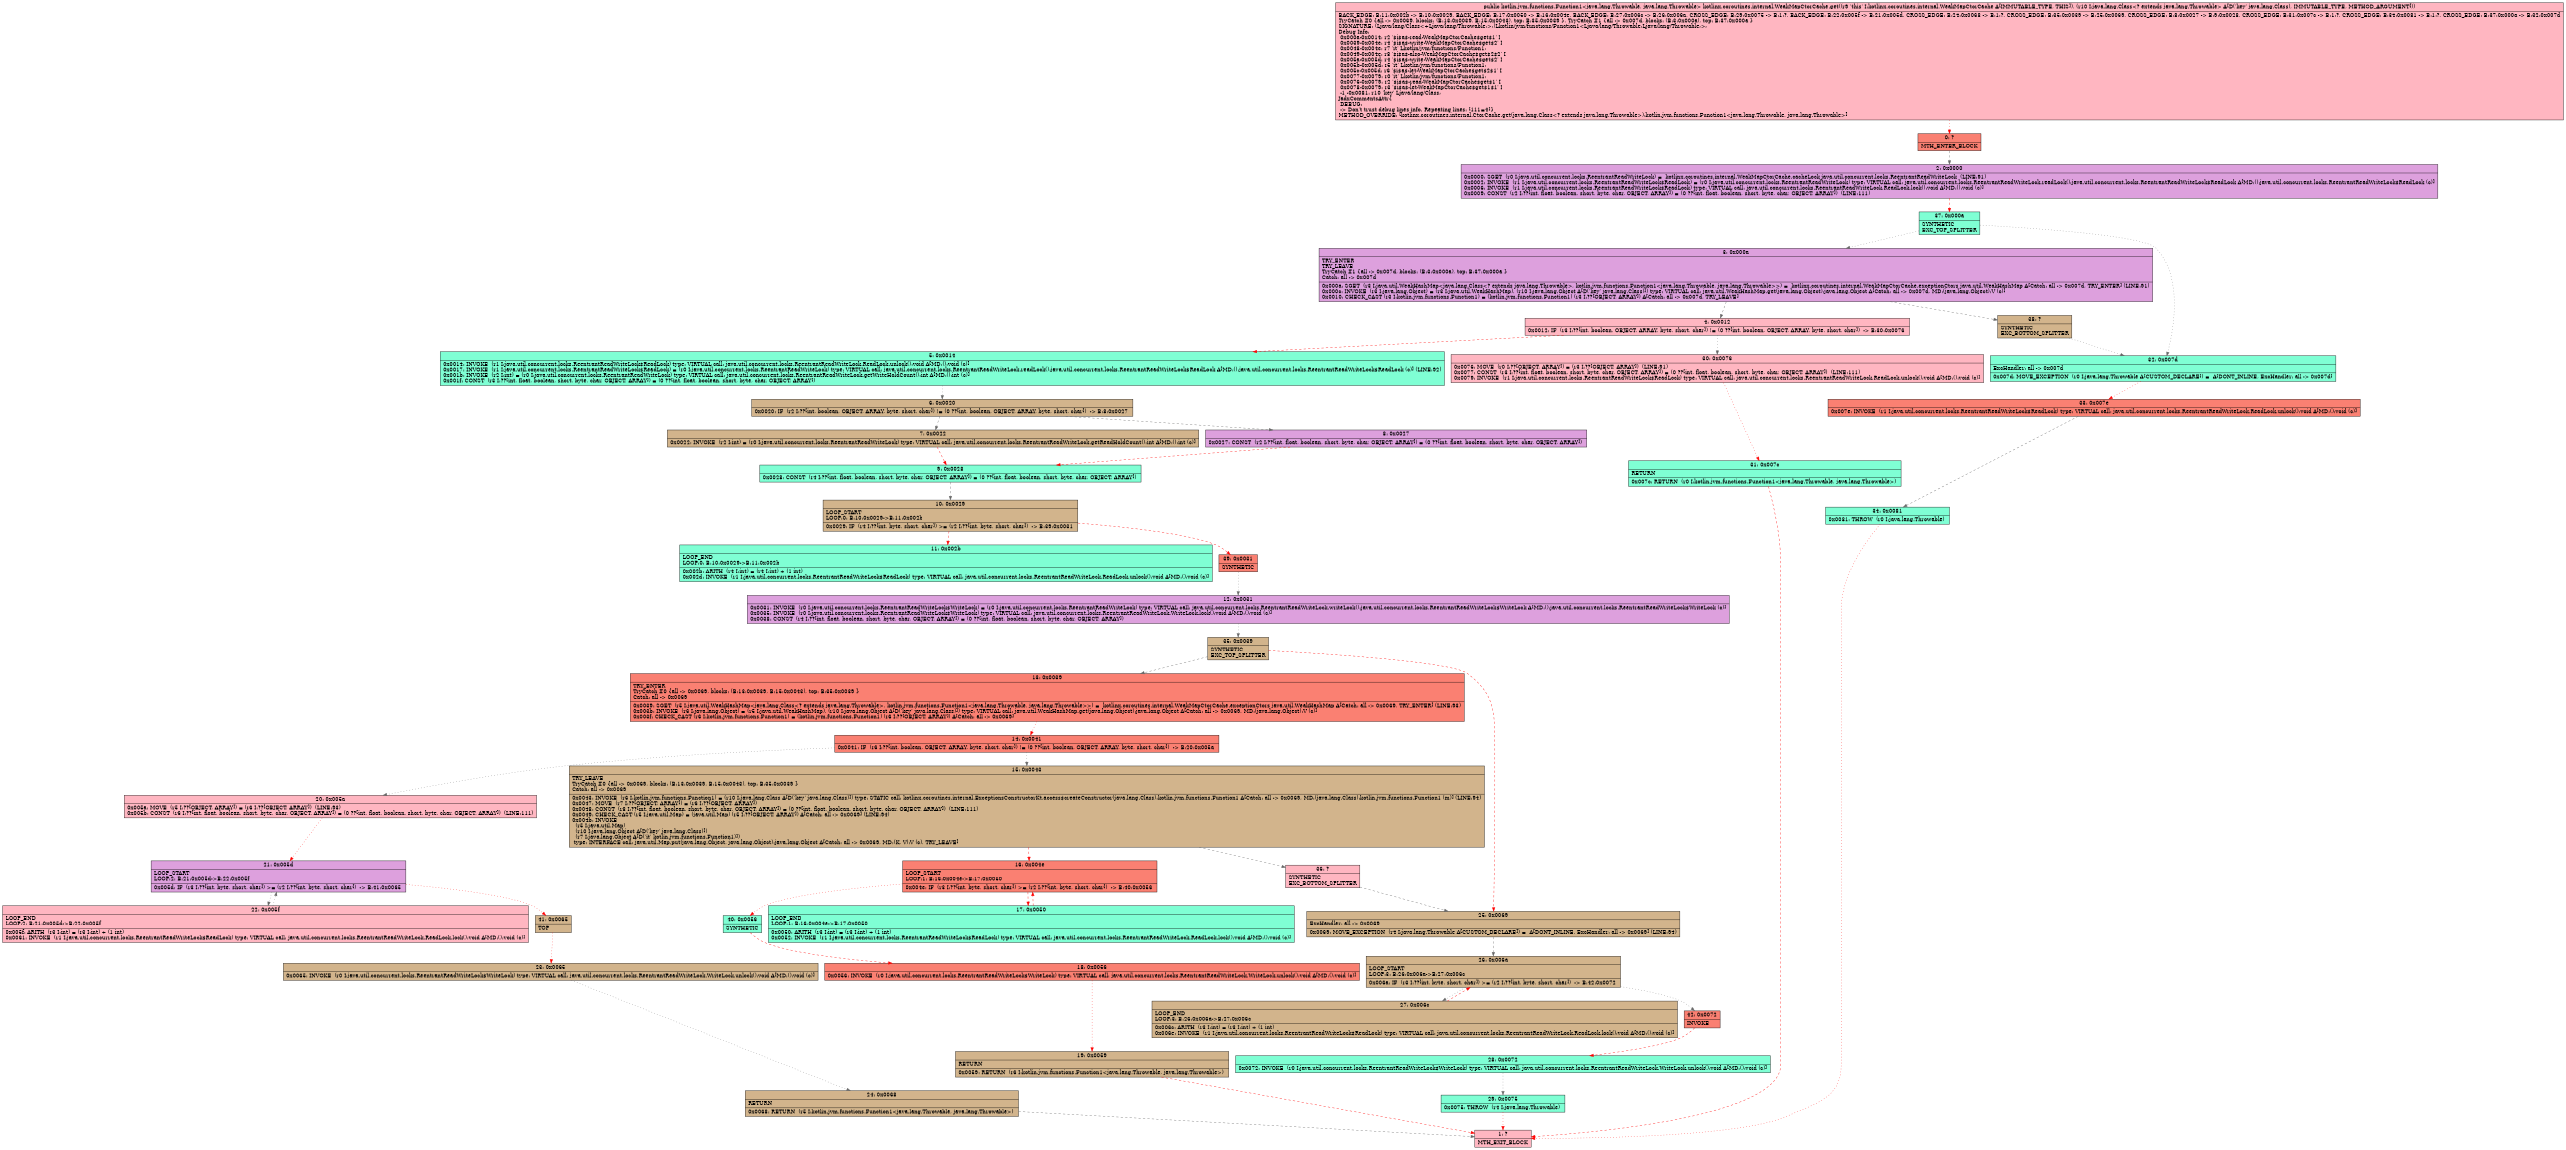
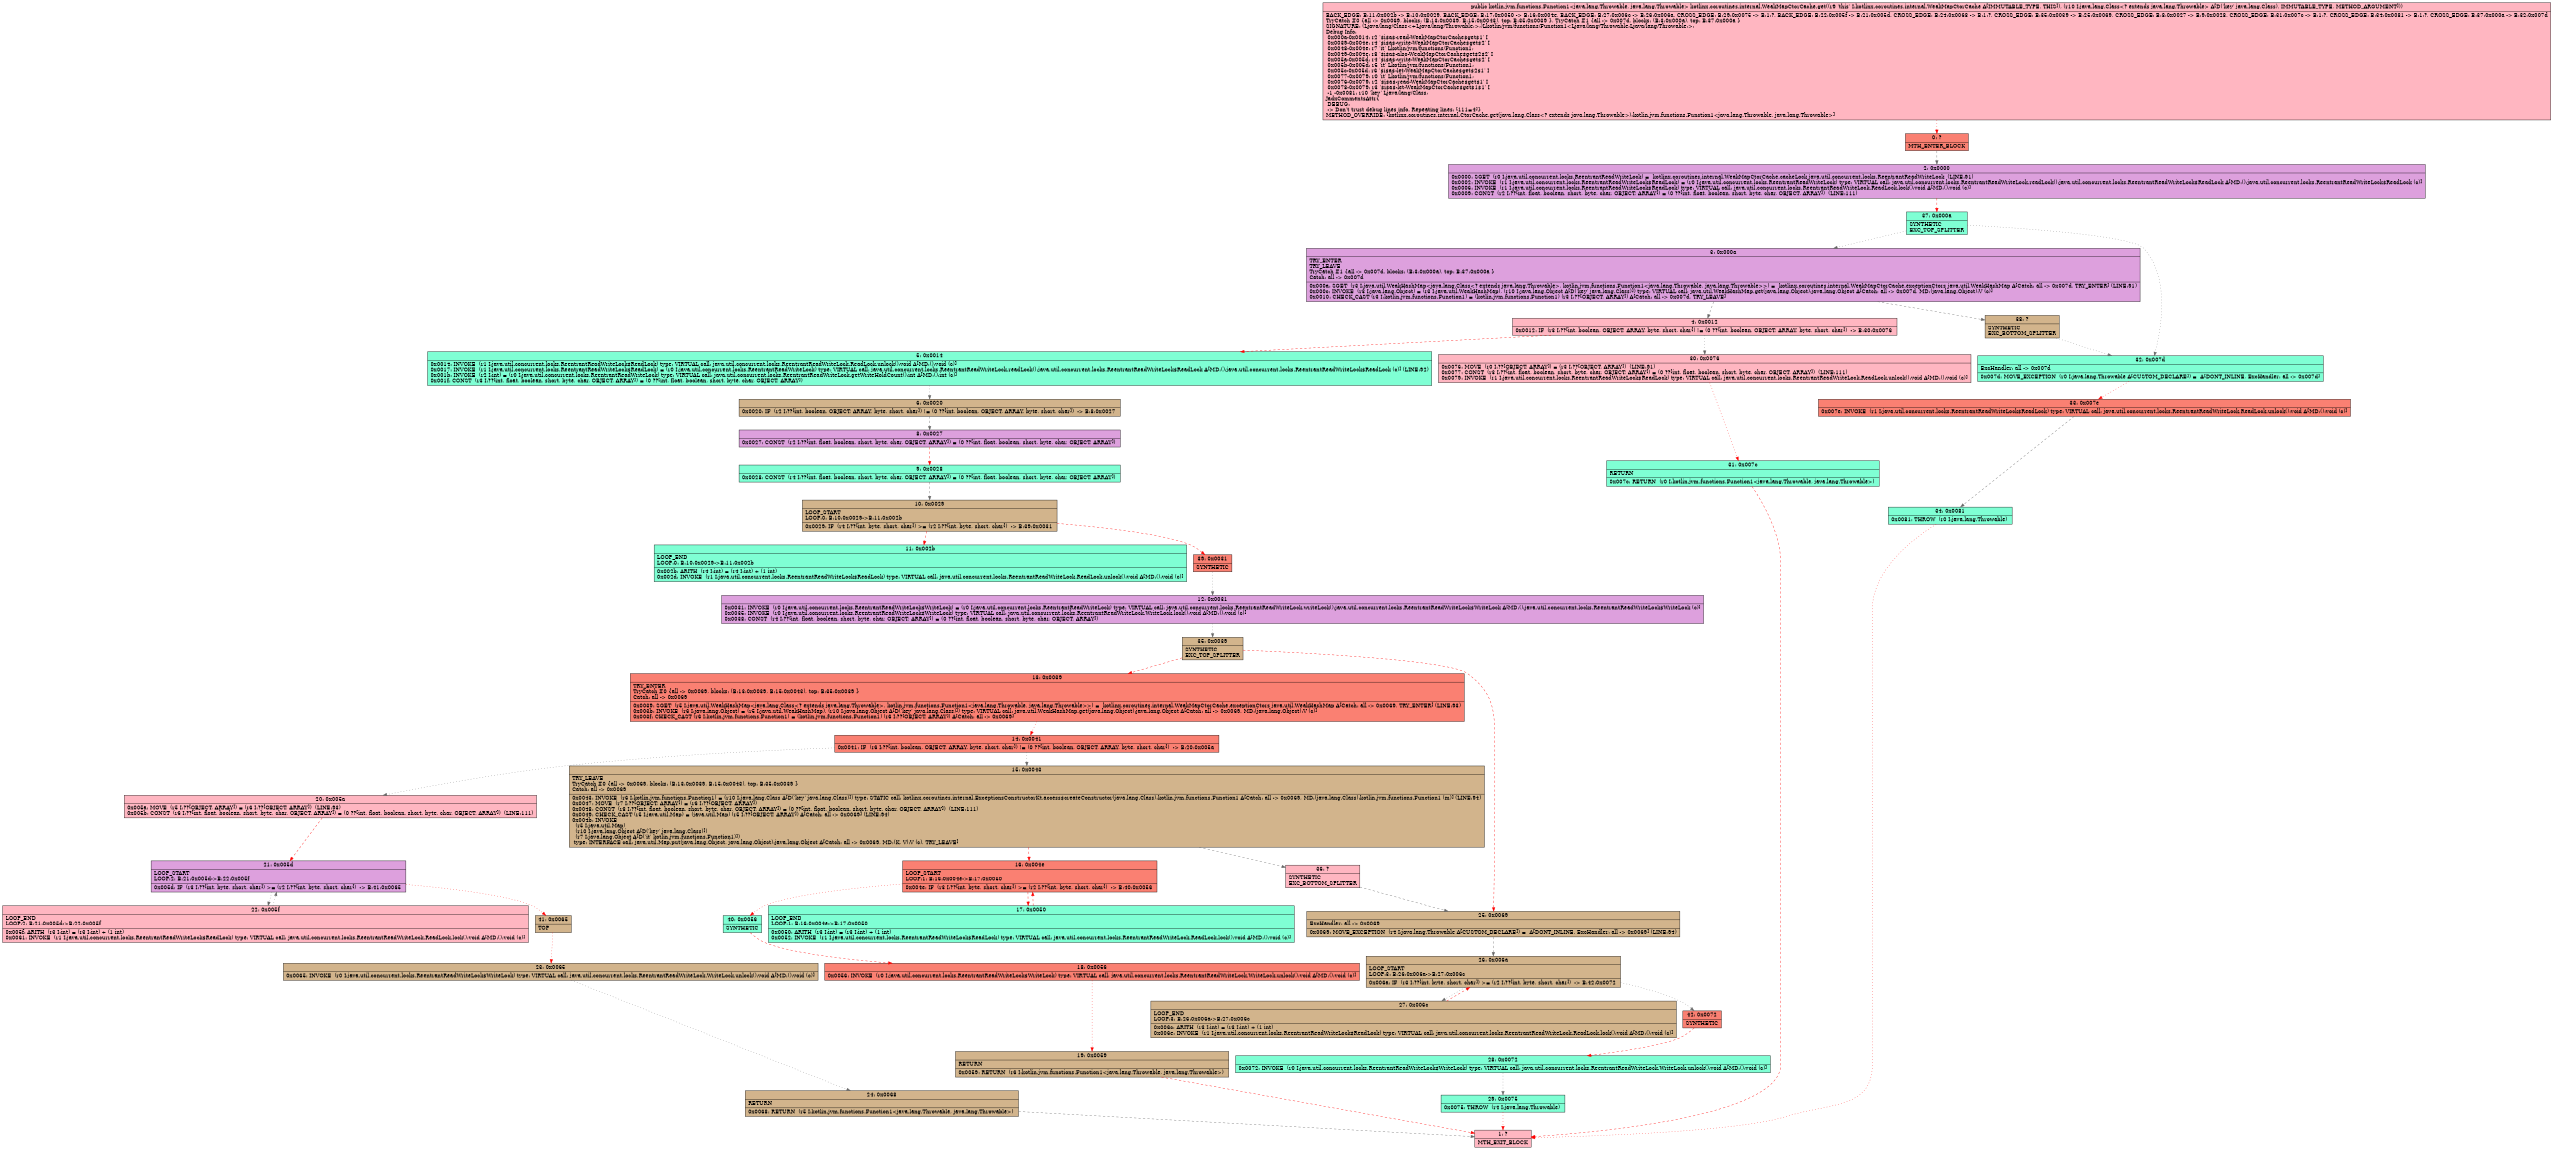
node "7: 0x0022": removed
edge "35: 0x0039" -> "13: 0x0039": color gray40 -> red
edge "20: 0x005a" -> "21: 0x005d": style dotted -> dashed
node "42: 0x0072": text "INVOKE" -> "SYNTHETIC"
